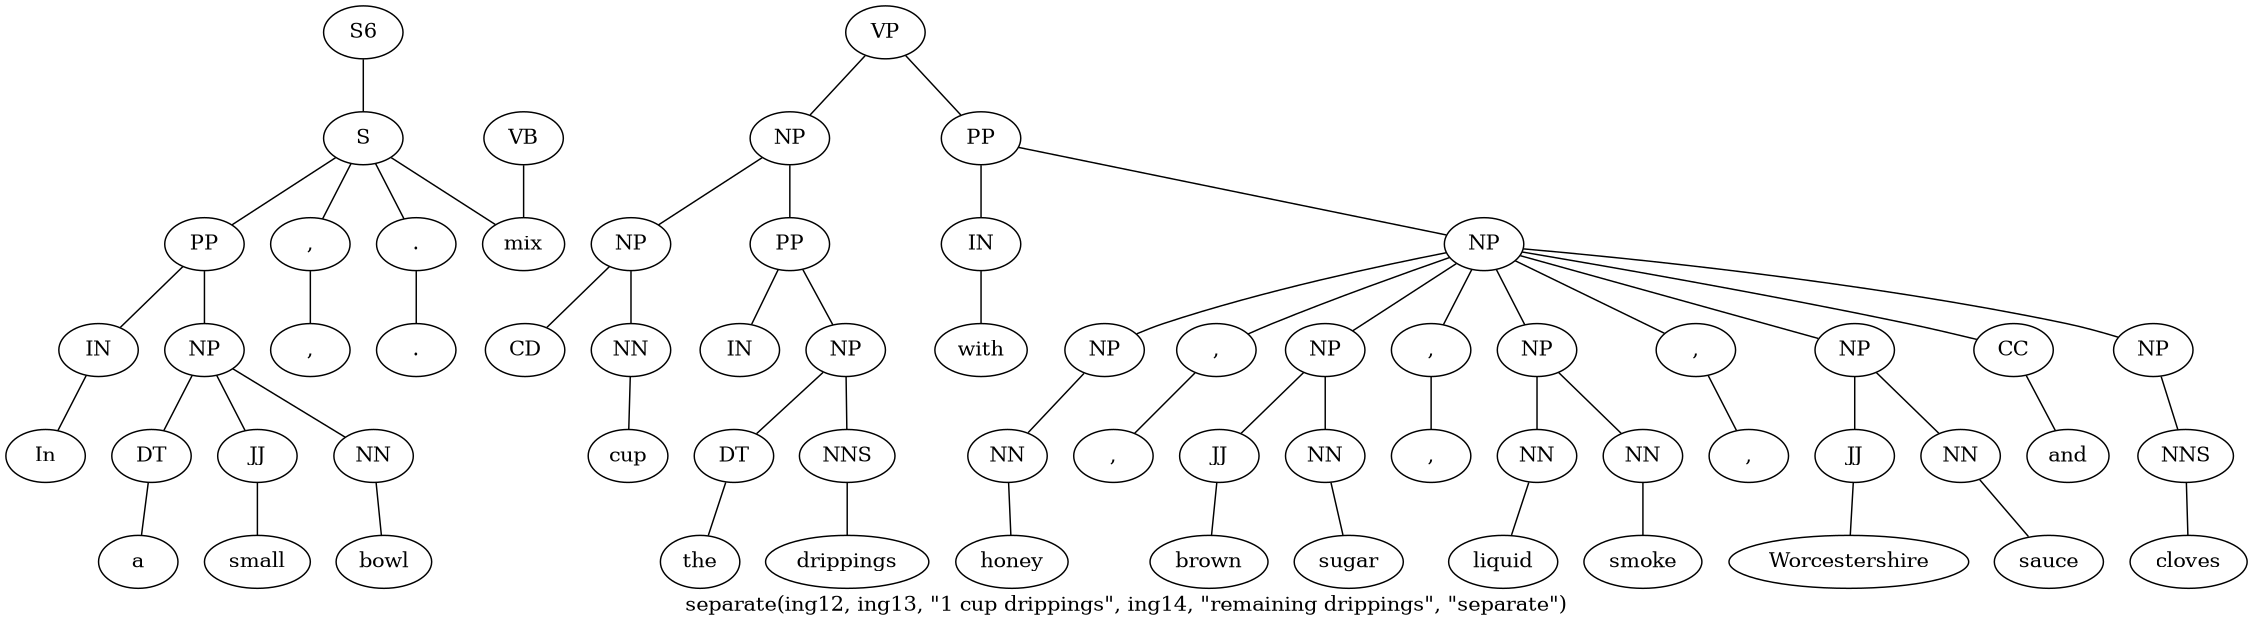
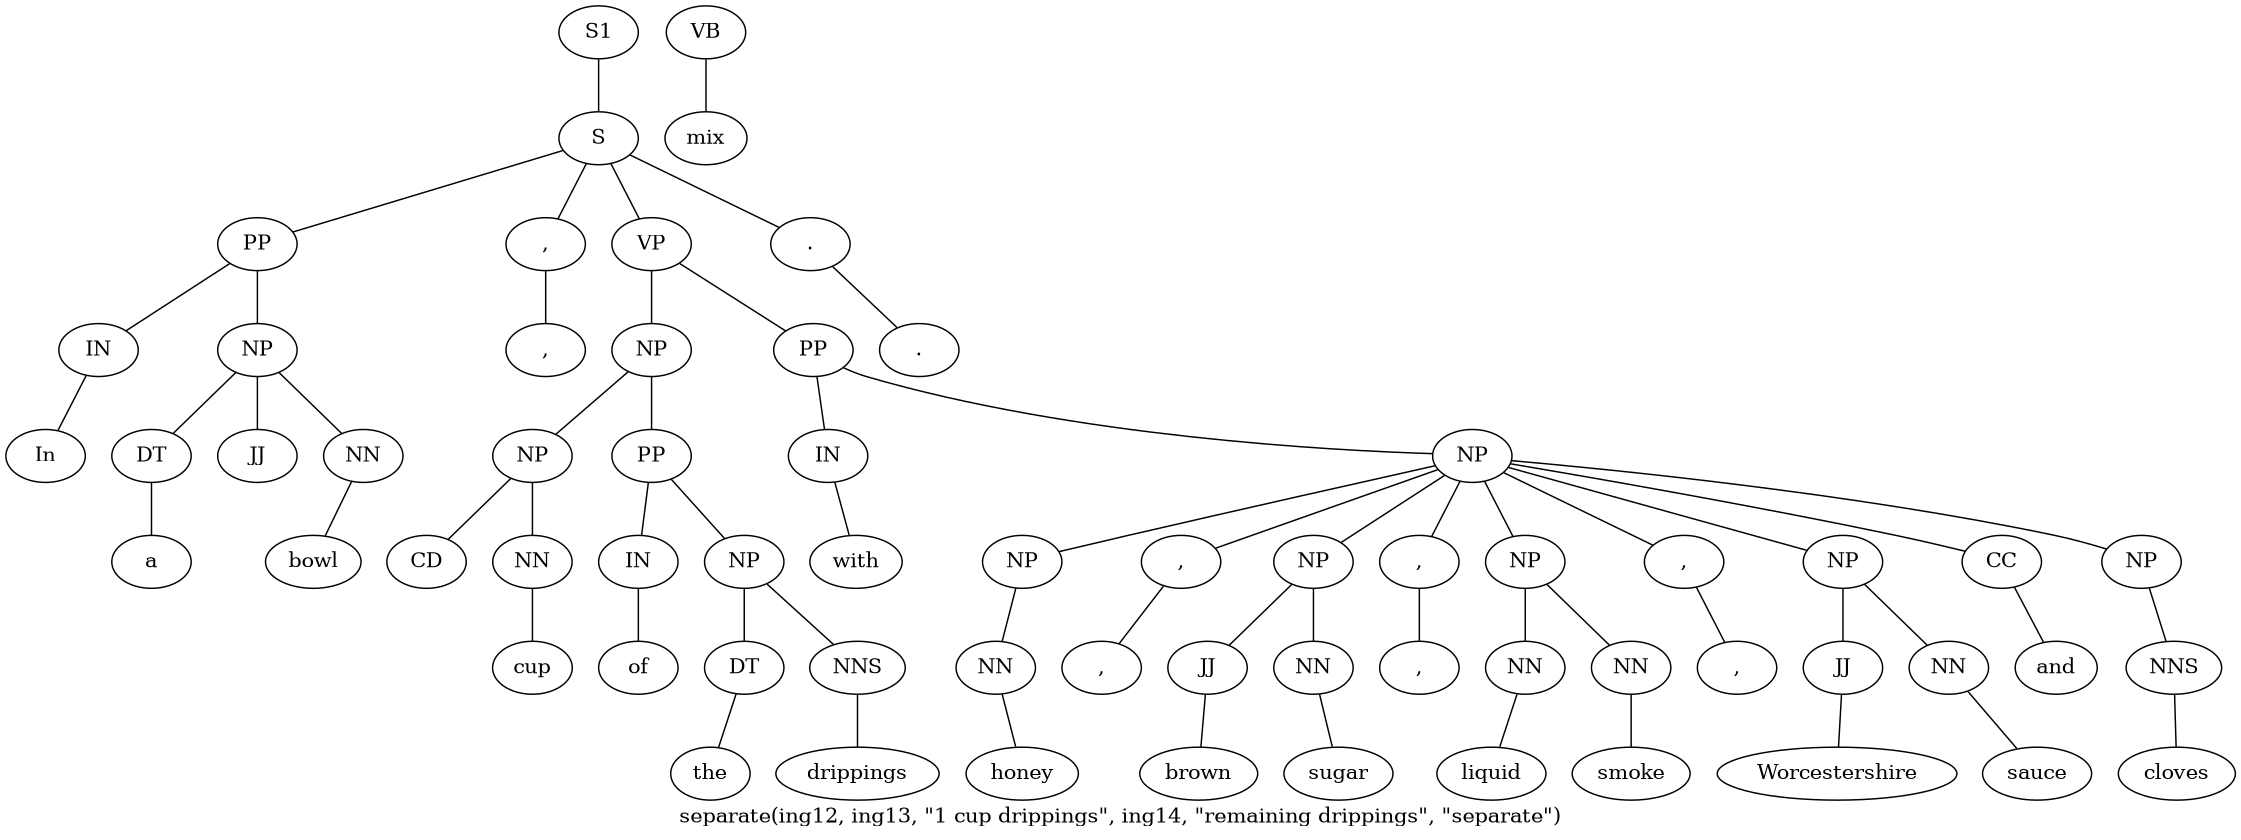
node "S6": label "S6" -> "S1"
edge "S" -- "mix": now "S" -- "VP"
node "small": removed
node "of": added
